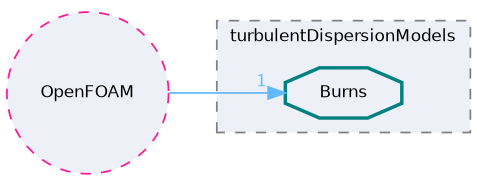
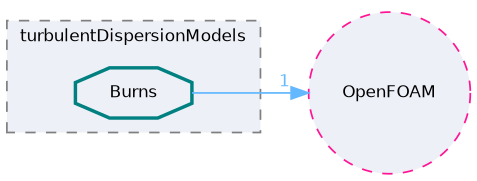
edge "OpenFOAM" -> "Burns": reversed
